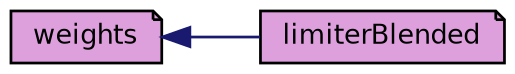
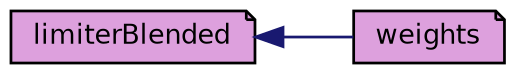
edge "limiterBlended" -> "weights": reversed
